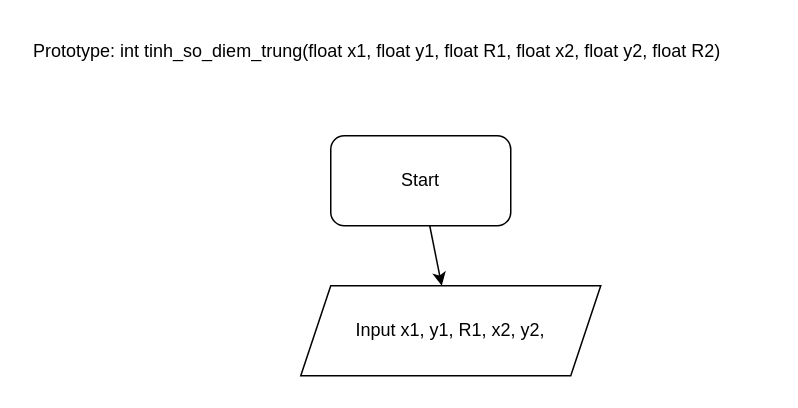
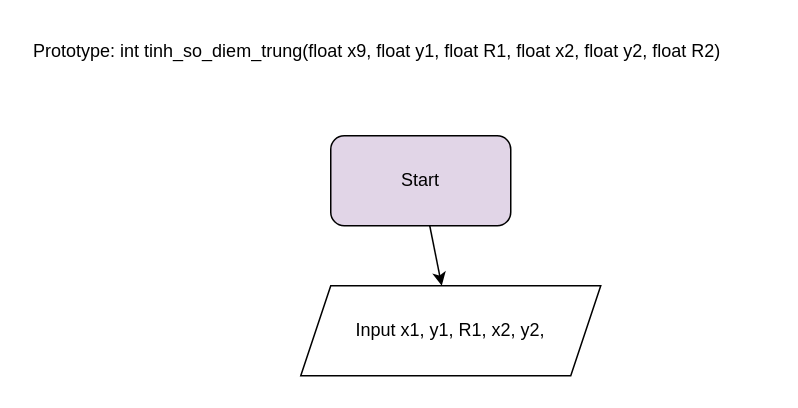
node "Prototype: int tinh_so_diem_trung(float x1, float y1, float R1, float x2, float y2, float R2)": label "Prototype: int tinh_so_diem_trung(float x1, float y1, float R1, float x2, float y2, float R2)" -> "Prototype: int tinh_so_diem_trung(float x9, float y1, float R1, float x2, float y2, float R2)"
node "Start": fillcolor #ffffff -> #e1d5e7
